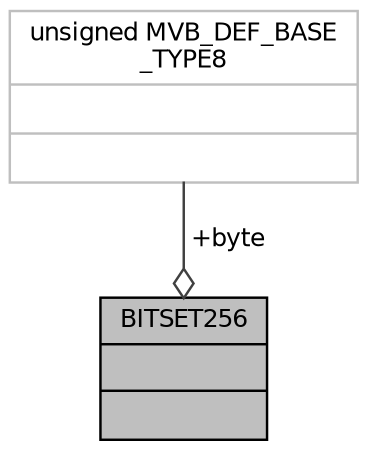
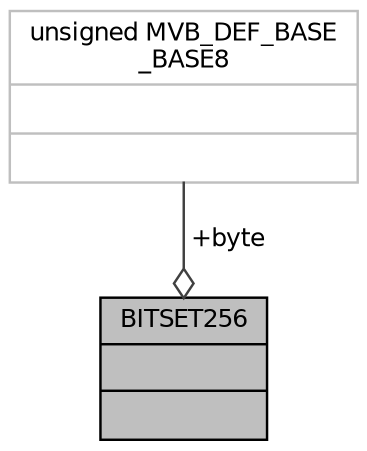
node "unsigned MVB_DEF_BASE": text "_TYPE8" -> "_BASE8"
